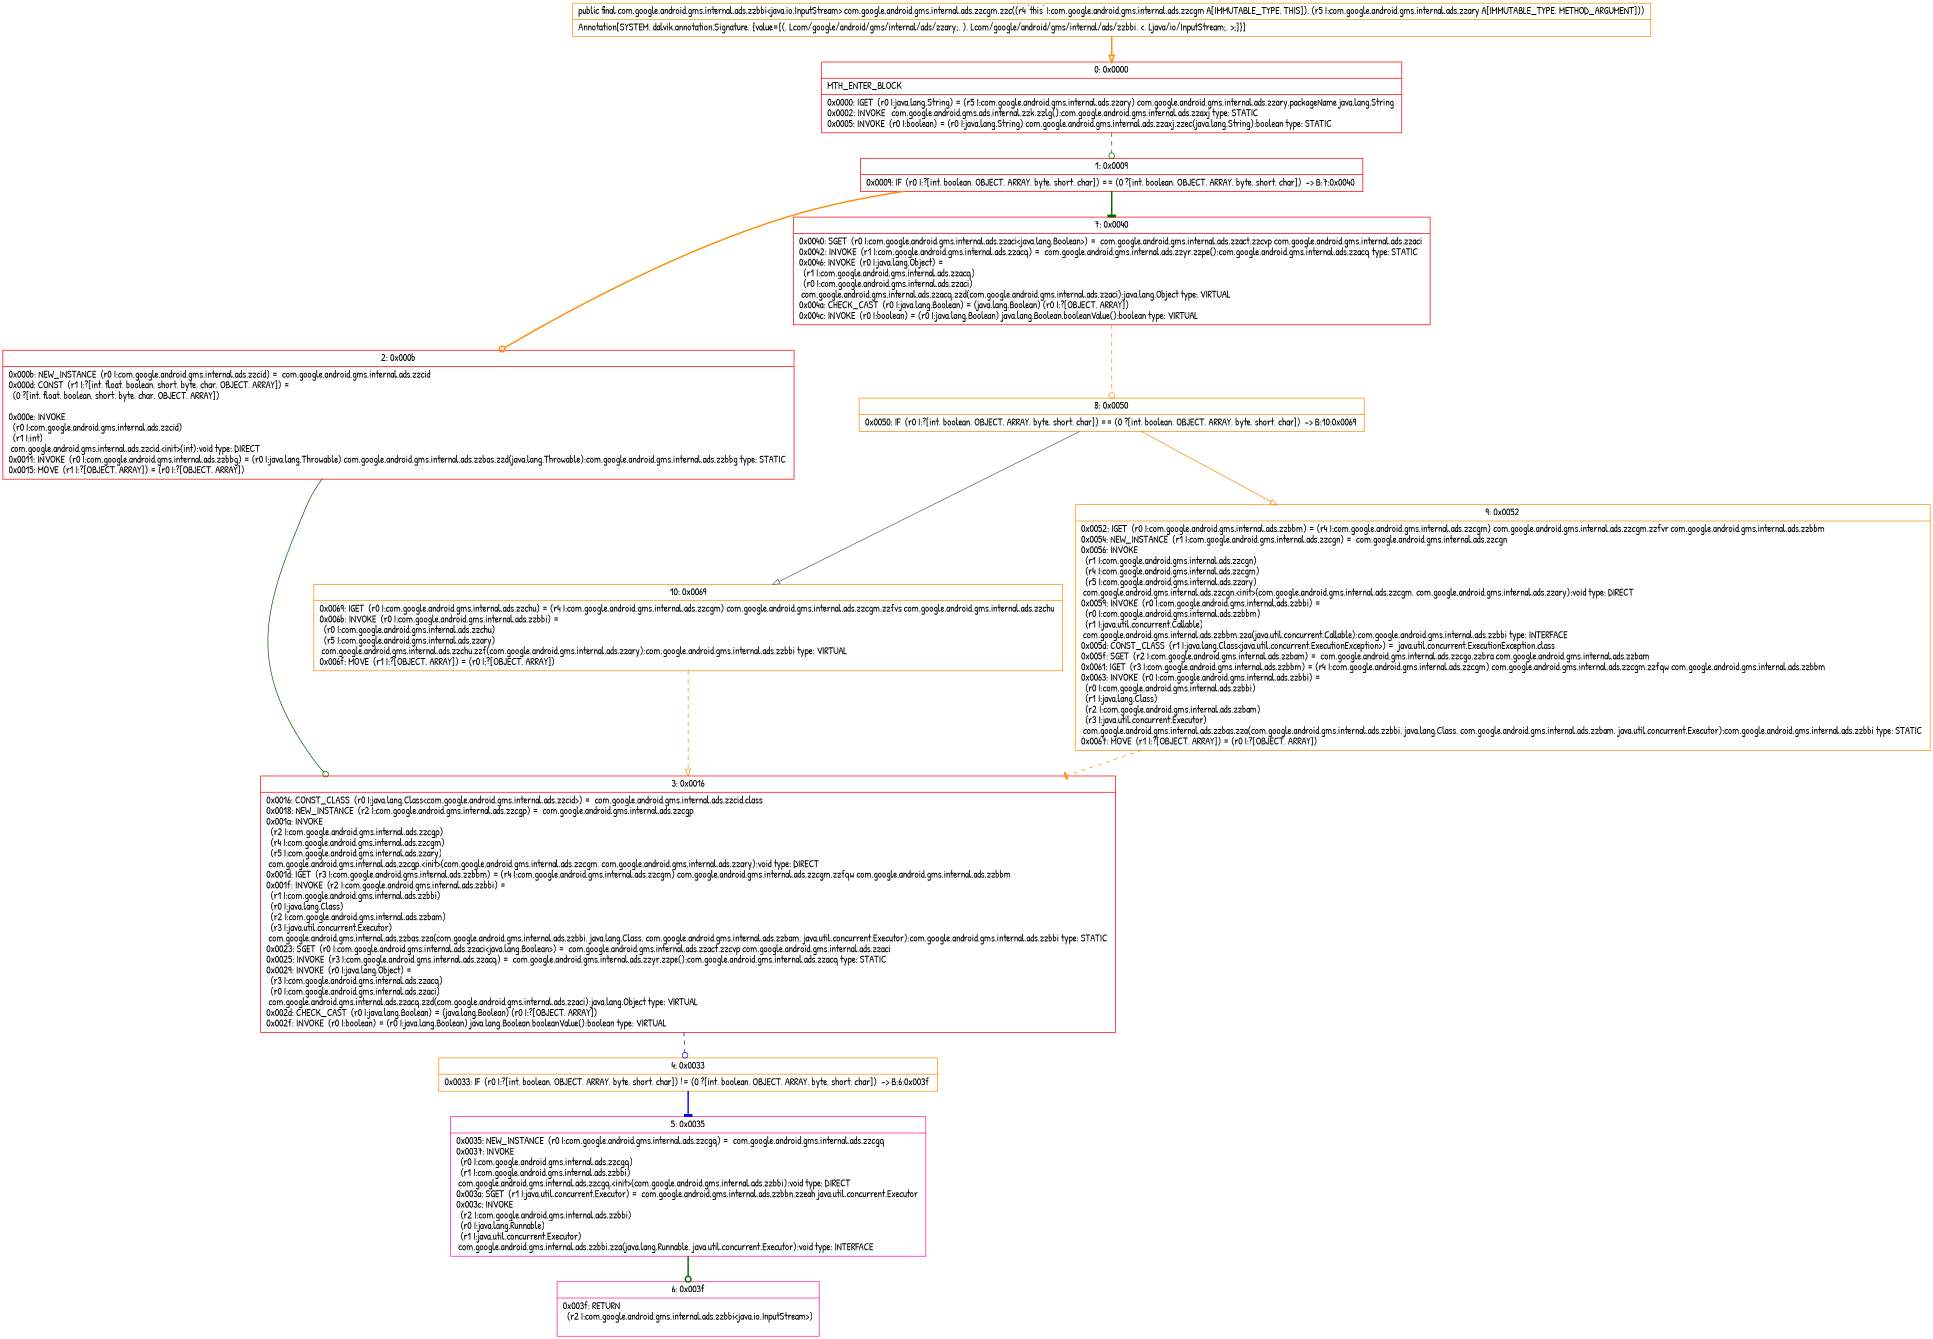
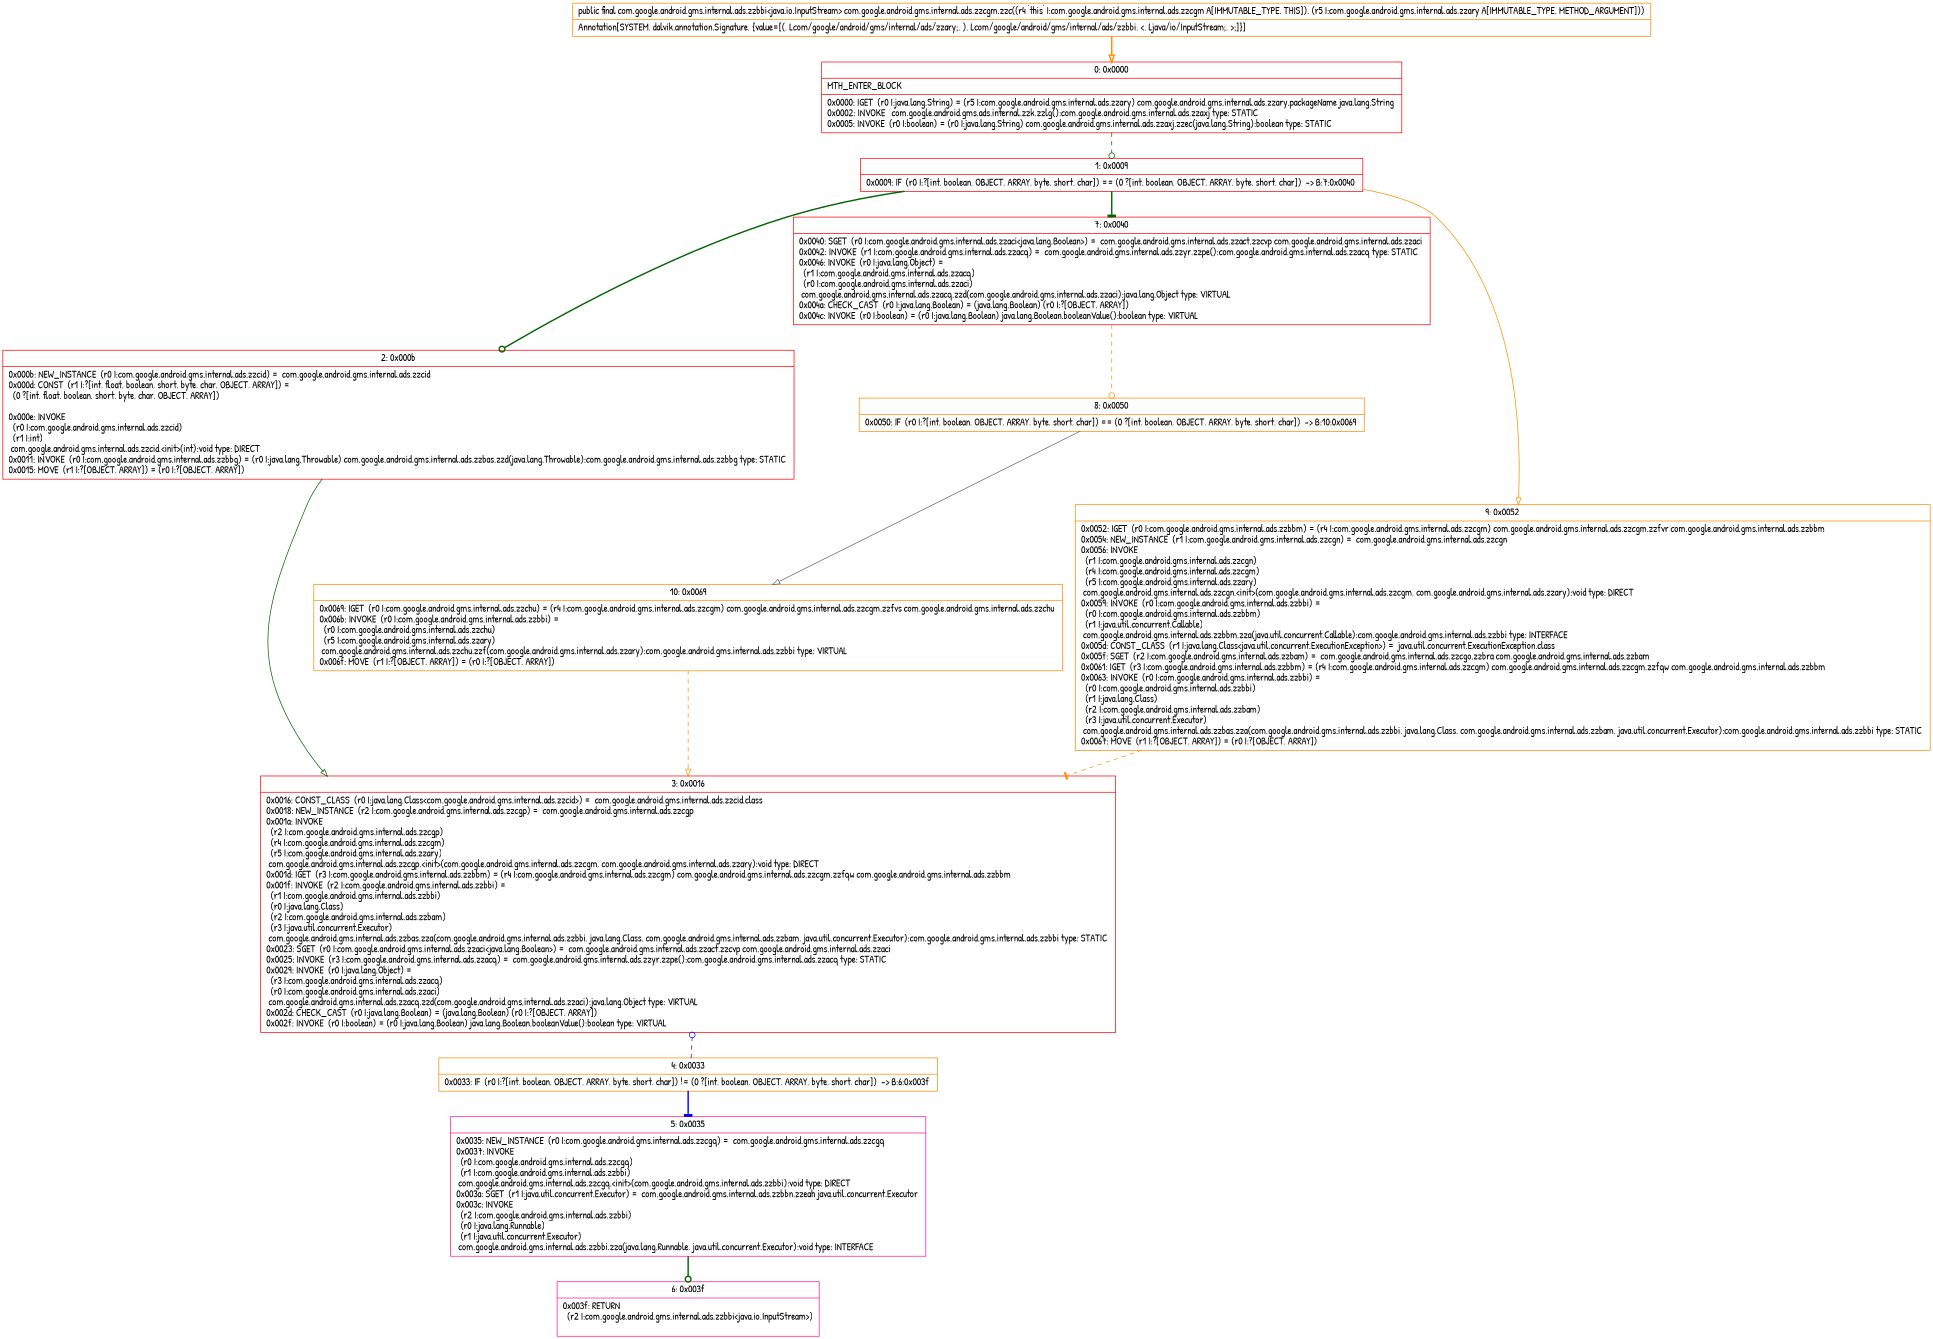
edge "1: 0x0009" -> "2: 0x000b": color darkorange -> darkgreen
edge "8: 0x0050" -> "9: 0x0052": now "1: 0x0009" -> "9: 0x0052"
edge "2: 0x000b" -> "3: 0x0016": arrowhead odot -> onormal
edge "3: 0x0016" -> "4: 0x0033": reversed
